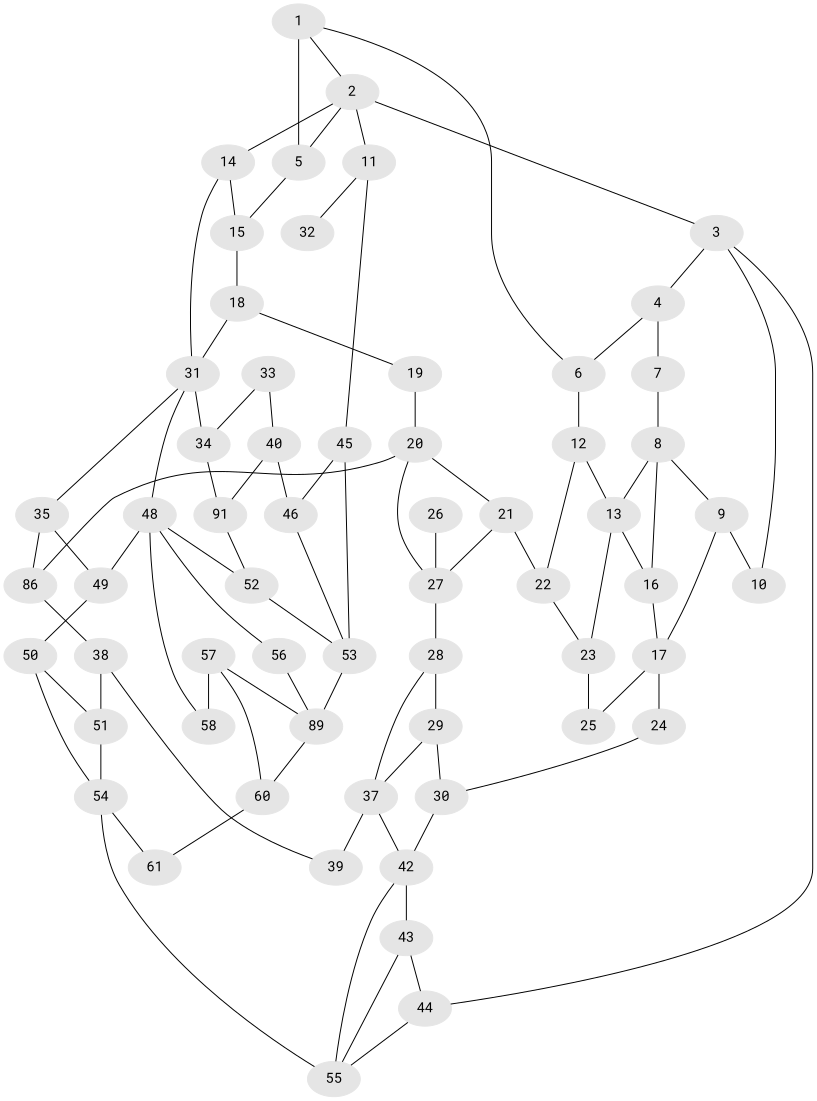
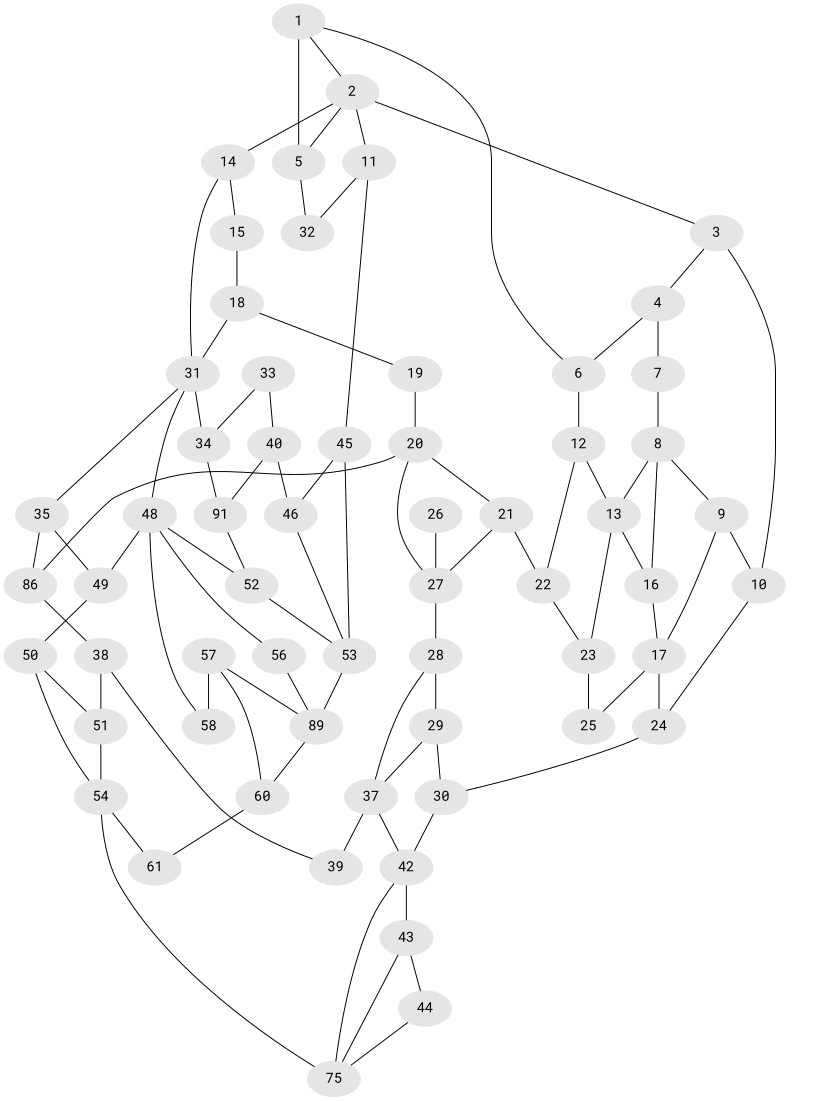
edge "5" -- "15": now "5" -- "32"
edge "10" -- "24": added
edge "3" -- "44": removed
node "55": label "55" -> "75"
